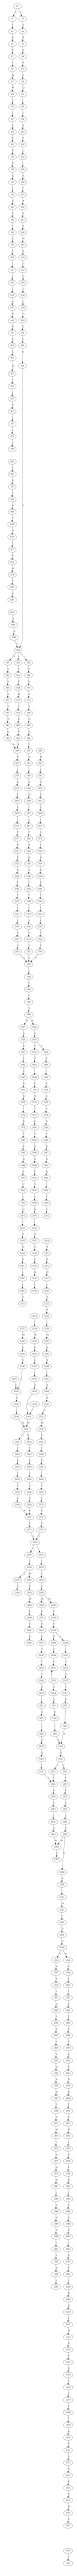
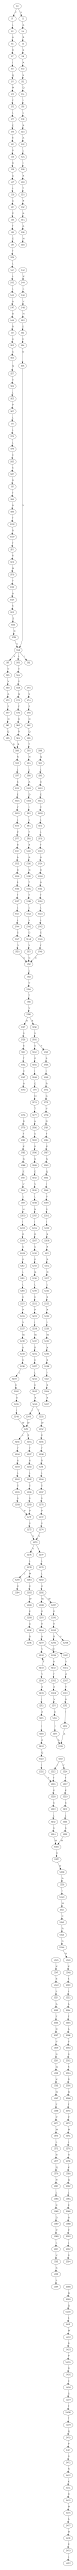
node "S40": removed
edge "S79" -> "S83": added, label "C"
edge "S127" -> "S131": added, label "S"
node "S66": removed
node "S173": removed
node "S205": added
node "S222": added
node "S224": added
edge "S236" -> "S242": now "S236" -> "S239"
edge "S243" -> "S249": now "S243" -> "S246"
edge "S247" -> "S250": now "S246" -> "S250"
edge "S298" -> "S301": now "S297" -> "S301"
edge "S300" -> "S303": reversed
edge "S305" -> "S302": reversed
edge "S319" -> "S321": removed, label "Q"
edge "S335" -> "S338": now "S337" -> "S338"
edge "S344" -> "S345": removed, label "G"
node "S396": removed
node "S418": added
